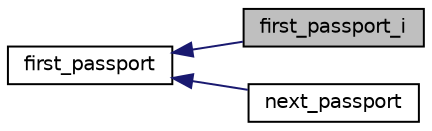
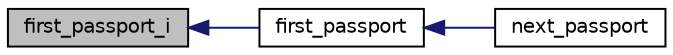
edge "first_passport_i" -> "first_passport": reversed
